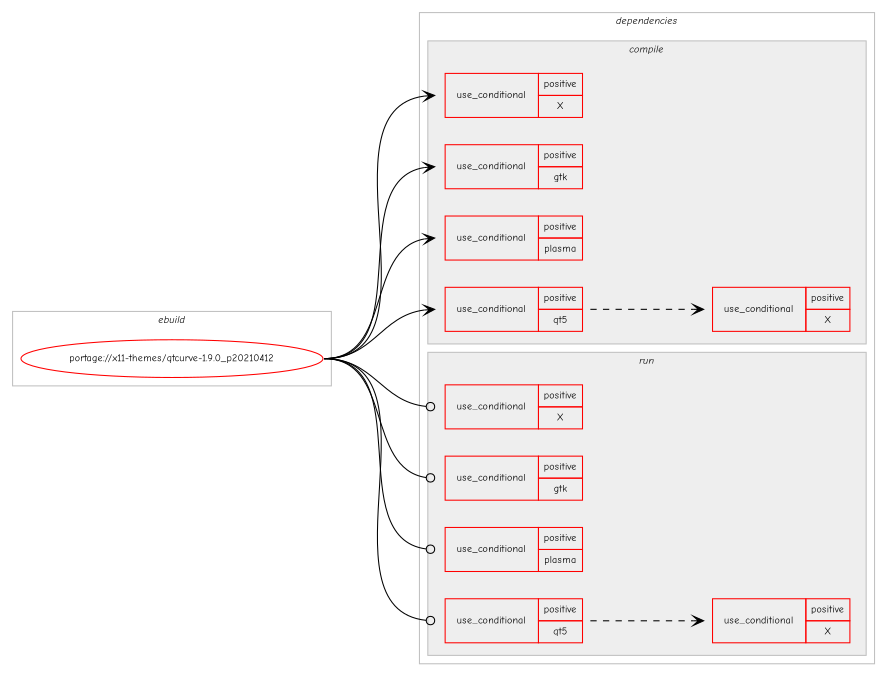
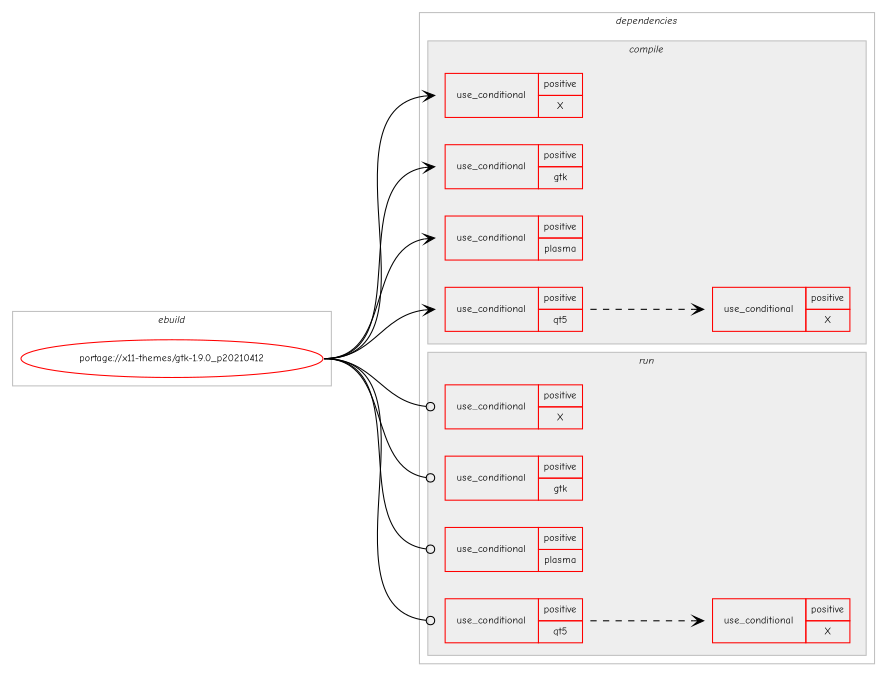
node "portage://x11-themes/qtcurve-1.9.0_p20210412": label "portage://x11-themes/qtcurve-1.9.0_p20210412" -> "portage://x11-themes/gtk-1.9.0_p20210412"
